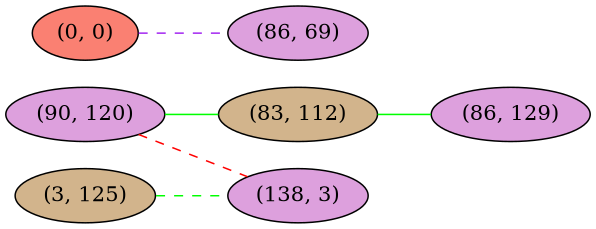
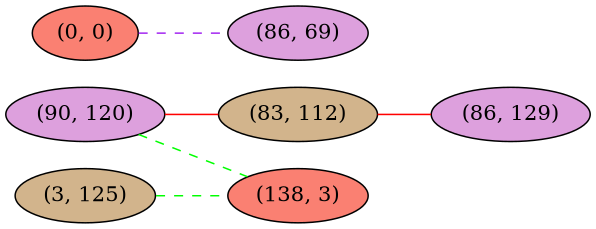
edge "(90, 120)" -- "(83, 112)": color green -> red
edge "(83, 112)" -- "(86, 129)": color green -> red
edge "(90, 120)" -- "(138, 3)": color red -> green
node "(138, 3)": fillcolor plum -> salmon
